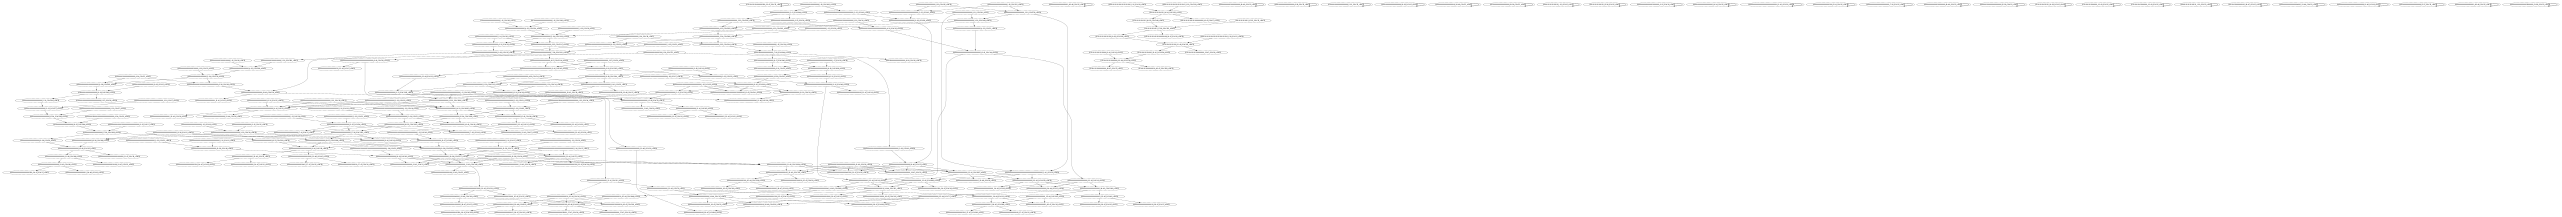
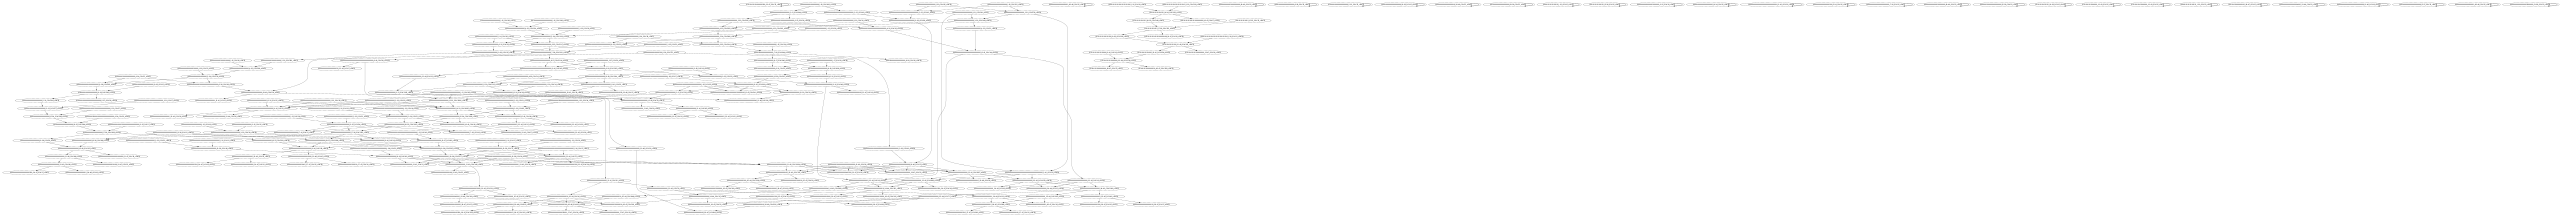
edge "00000000000000000000_24-44_COV:47_LEN:20" -> "000000000000000000010_26-46_COV:632_LEN:21": now "00000000000000000000_24-44_COV:47_LEN:20" -> "0000000000000010000100_26-47_COV:281_LEN:22"
